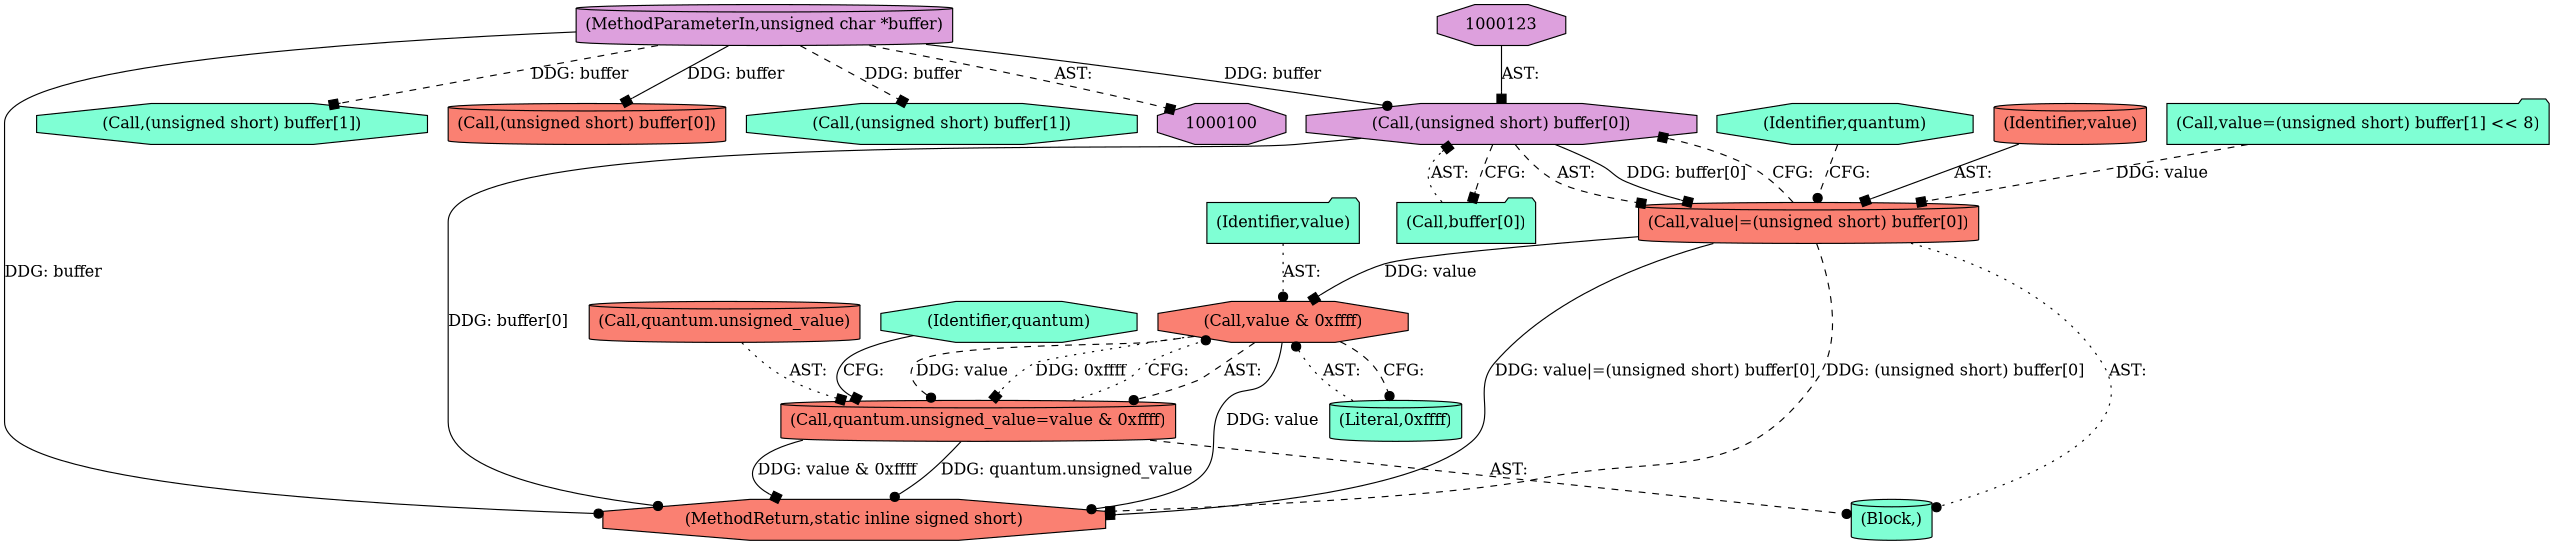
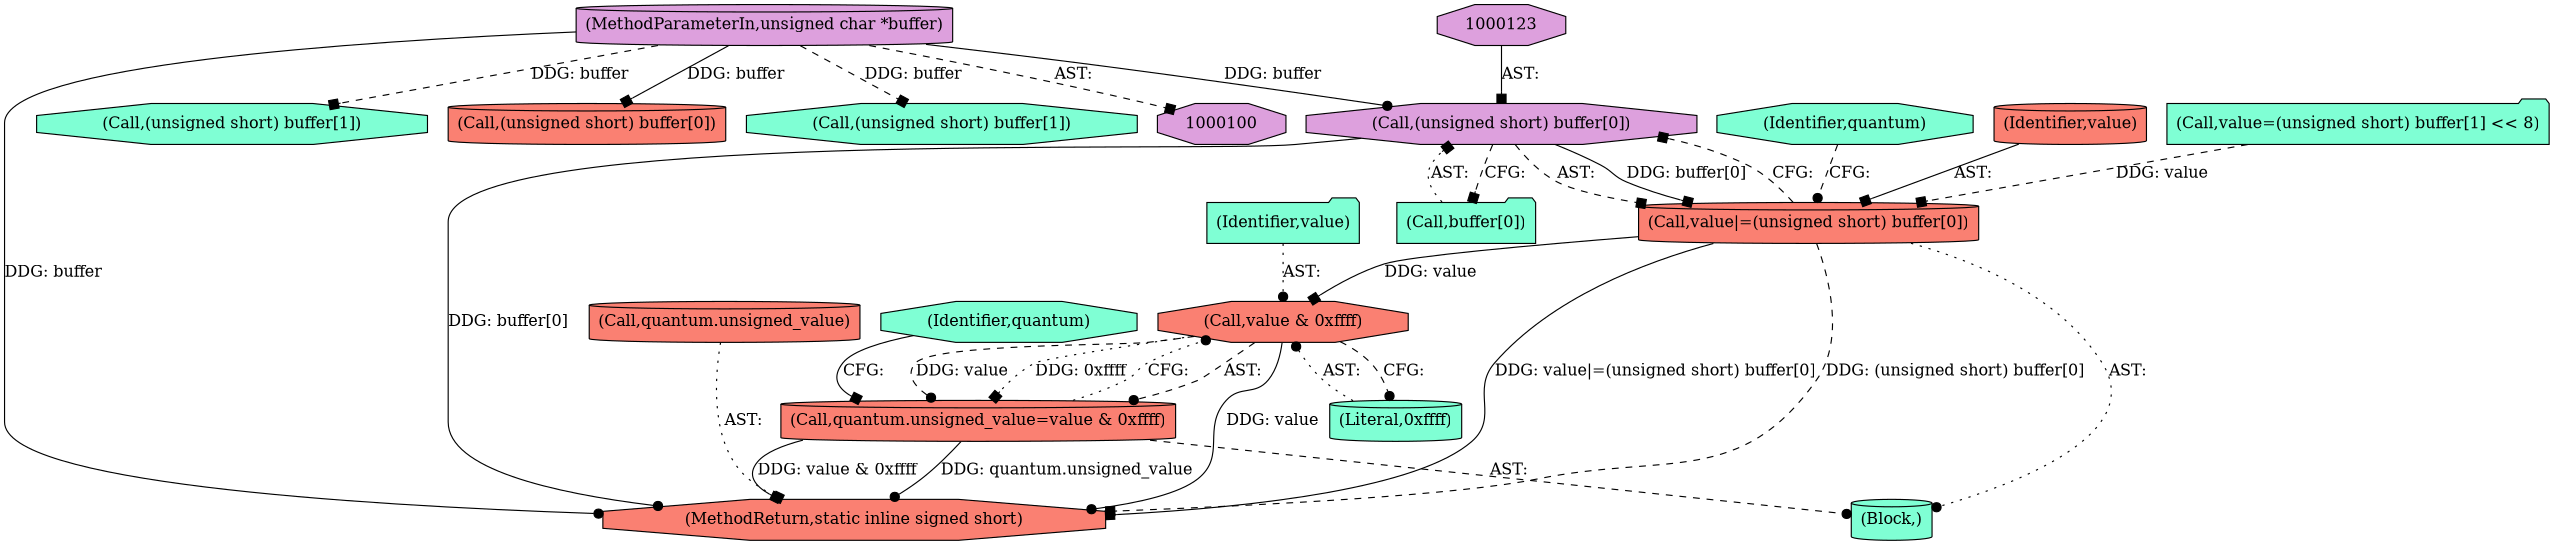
edge "(Call,quantum.unsigned_value)" -> "(Call,quantum.unsigned_value=value & 0xffff)": now "(Call,quantum.unsigned_value)" -> "(MethodReturn,static inline signed short)"
